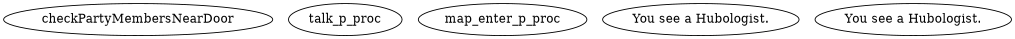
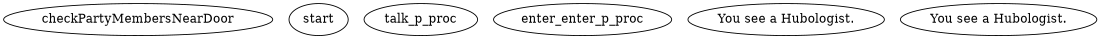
node "start": added
node "map_enter_p_proc": label "map_enter_p_proc" -> "enter_enter_p_proc"
